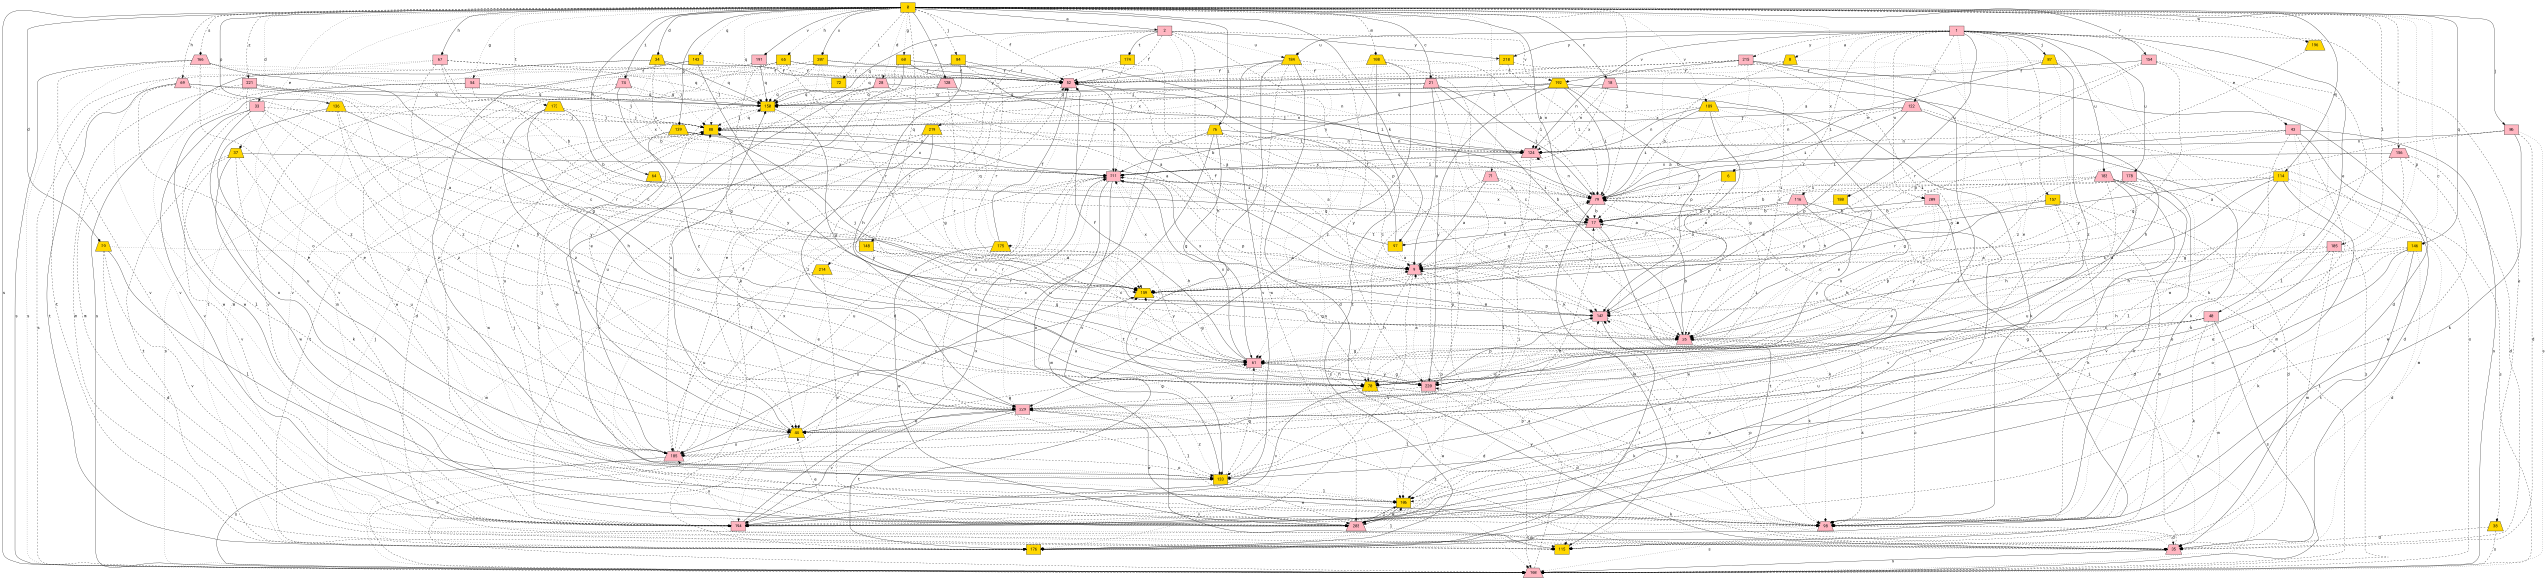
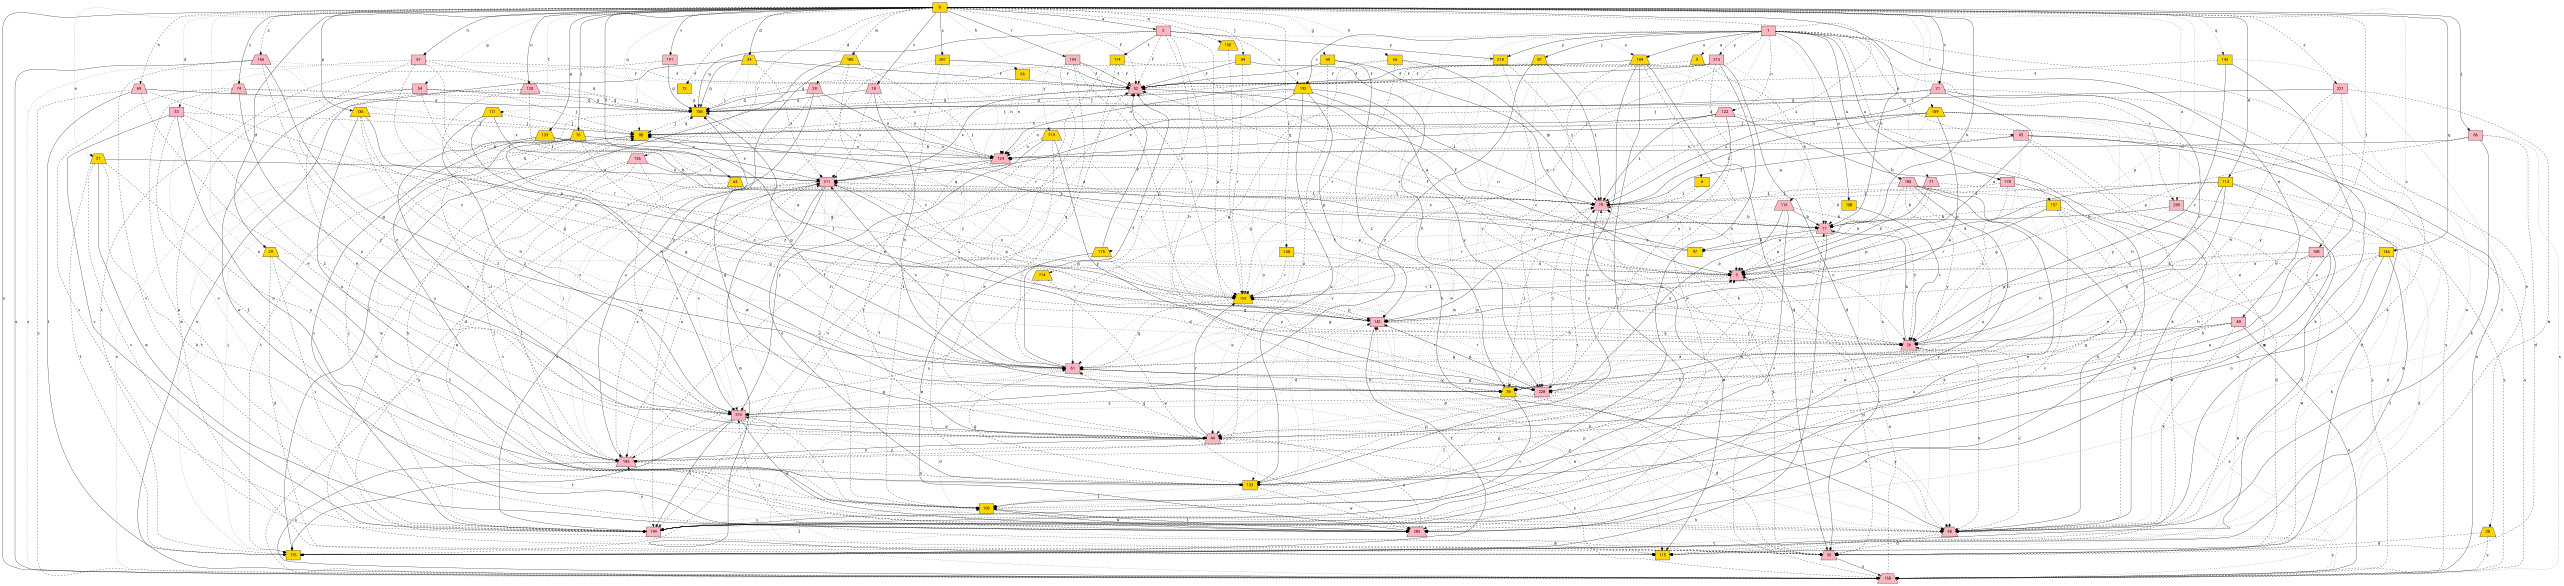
node "66": added
node "44": fillcolor gold -> lightpink
